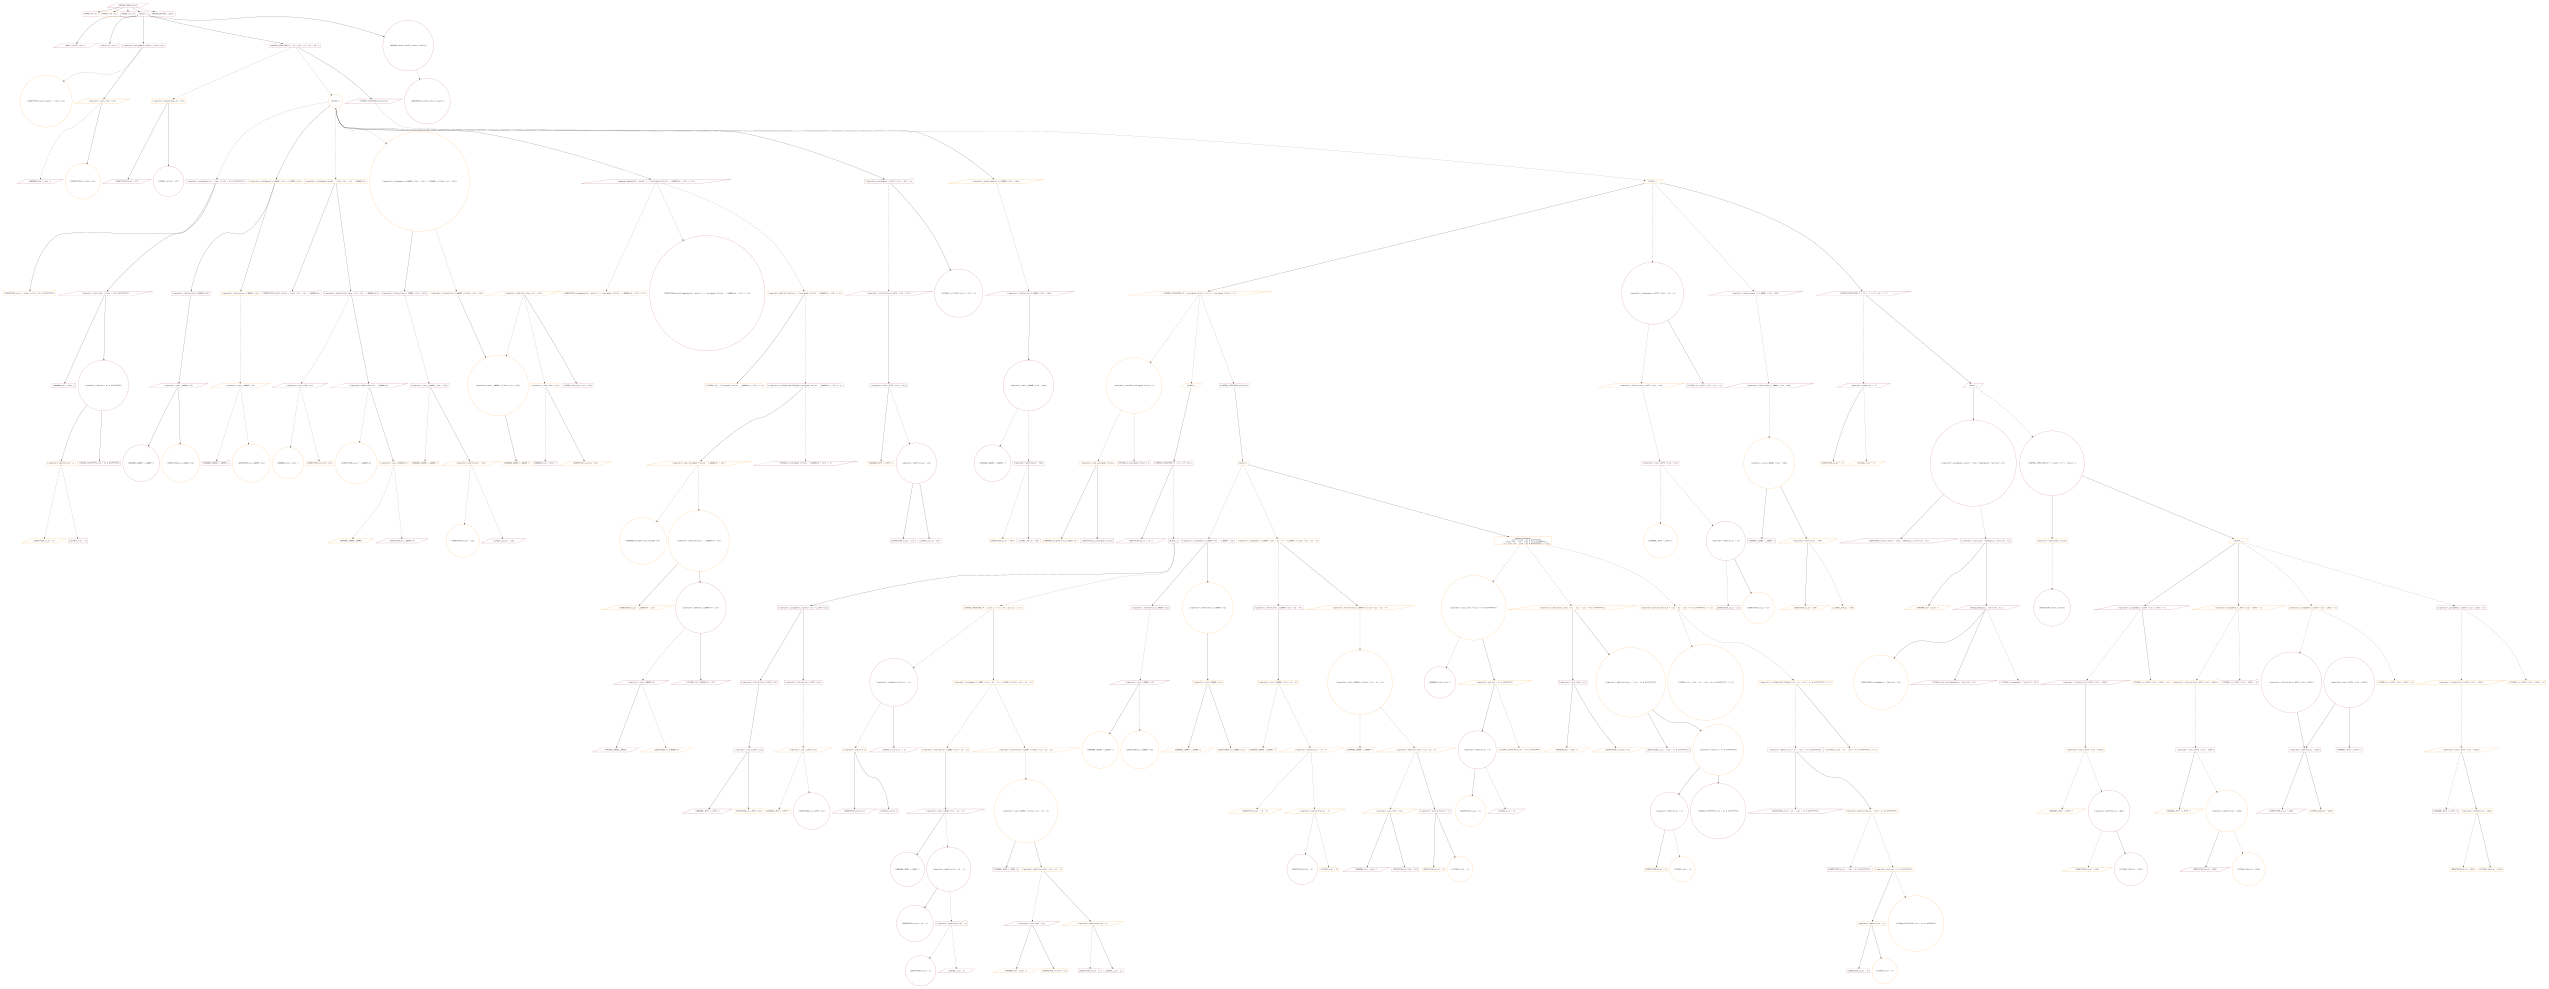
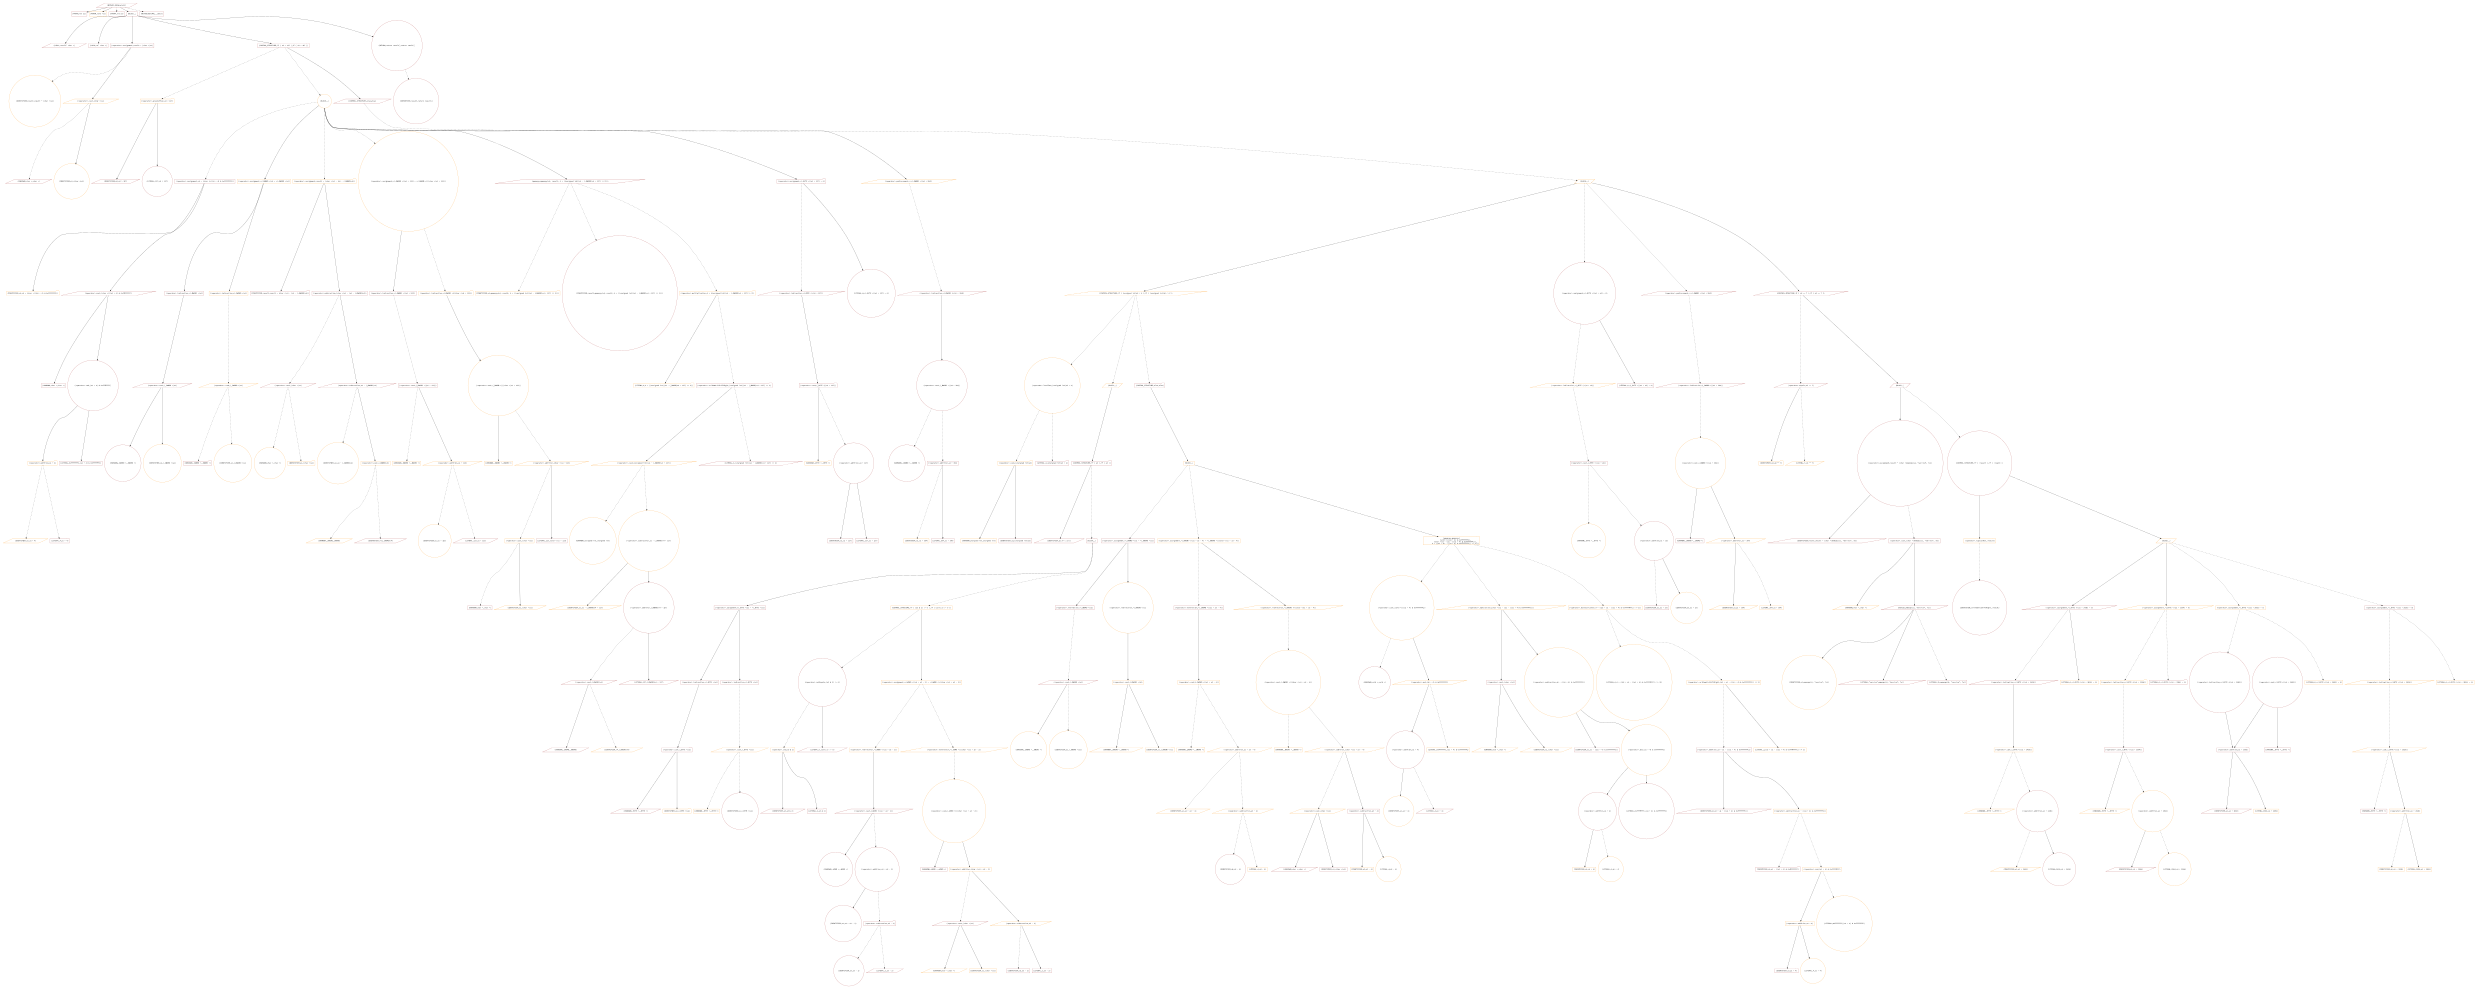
edge "(<operator>.addition,(char *)s1 + 123)" -> "(<operator>.cast,(_DWORD *)((char *)s1 + 123))": reversed
node "(IDENTIFIER,result,!result)": label "(IDENTIFIER,result,!result)" -> "(IDENTIFIER,arithmeticShiftRight,!result)"
